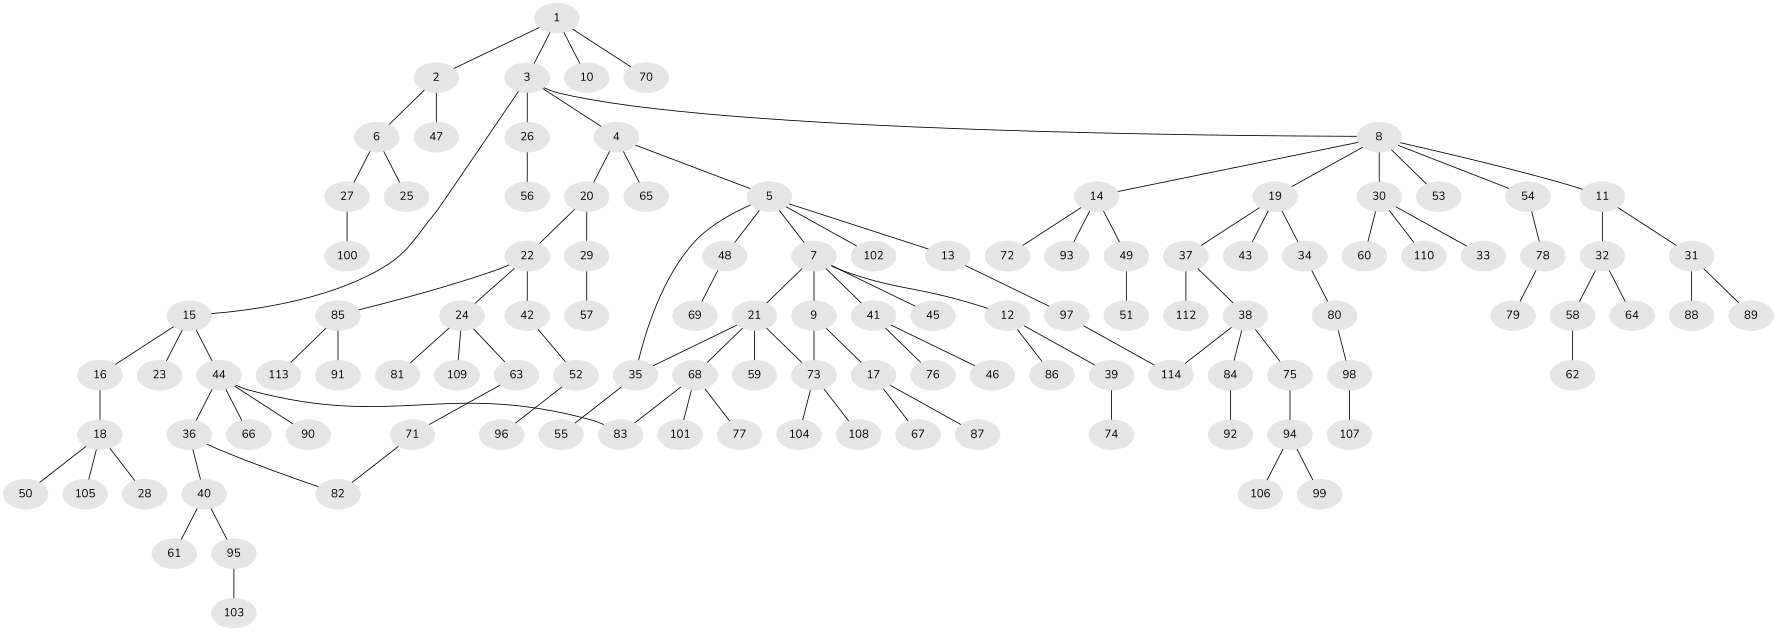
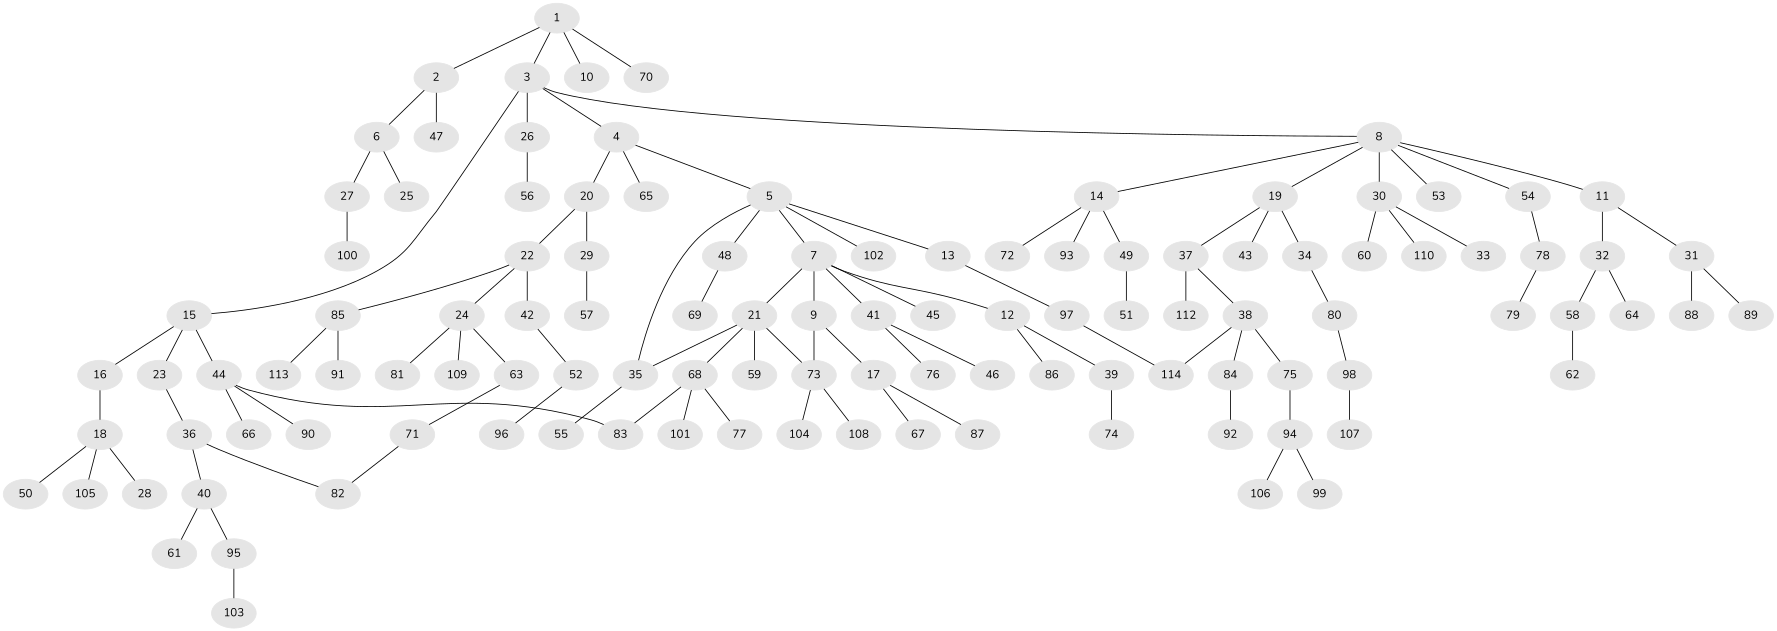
edge "44" -- "36": now "23" -- "36"
